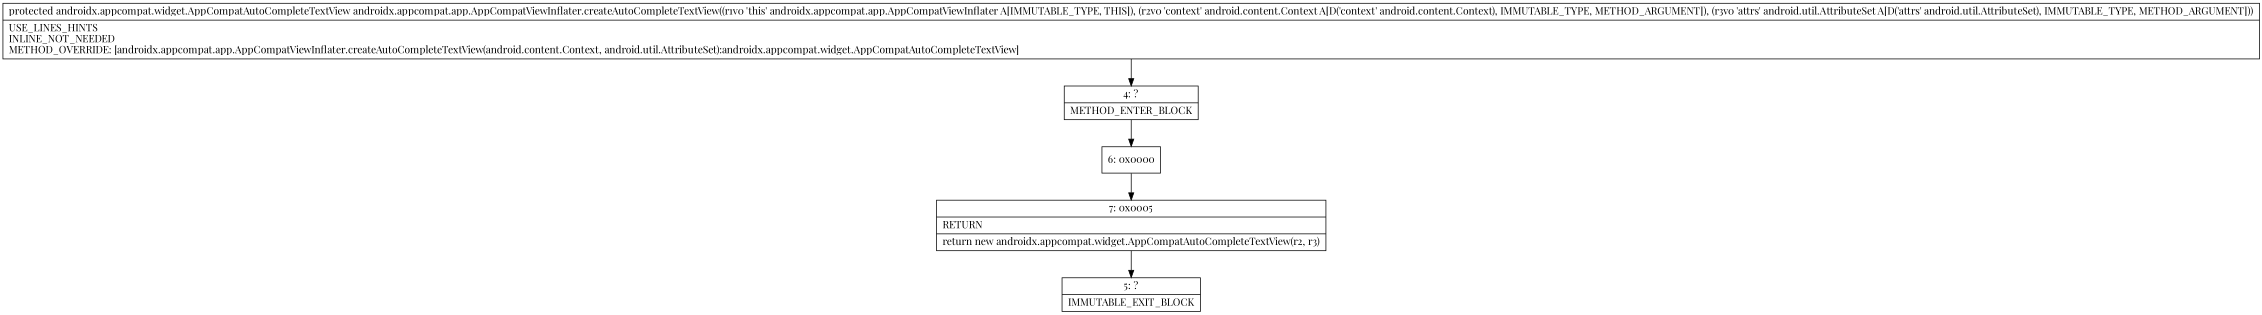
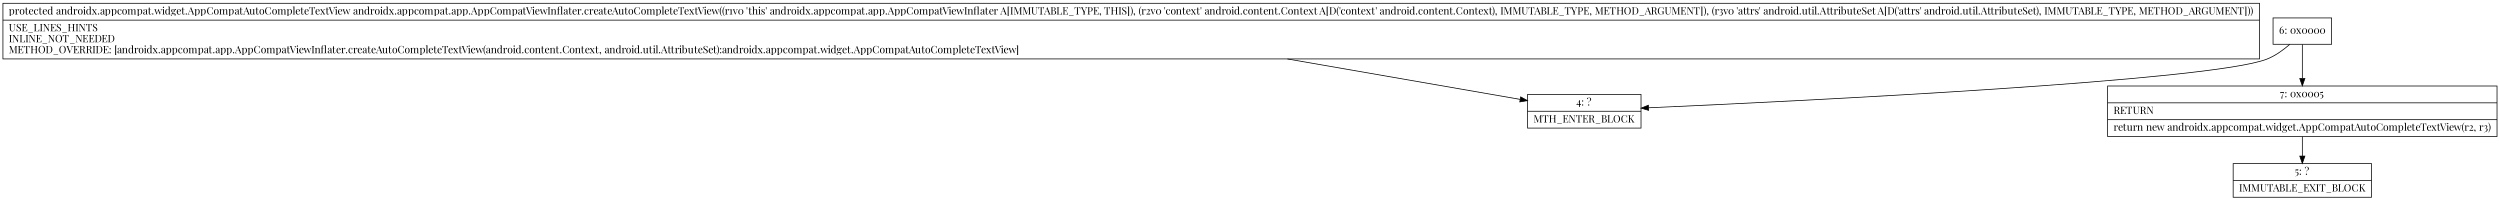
node "4: ?": text "METHOD_ENTER_BLOCK" -> "MTH_ENTER_BLOCK"
edge "4: ?" -> "6: 0x0000": reversed
